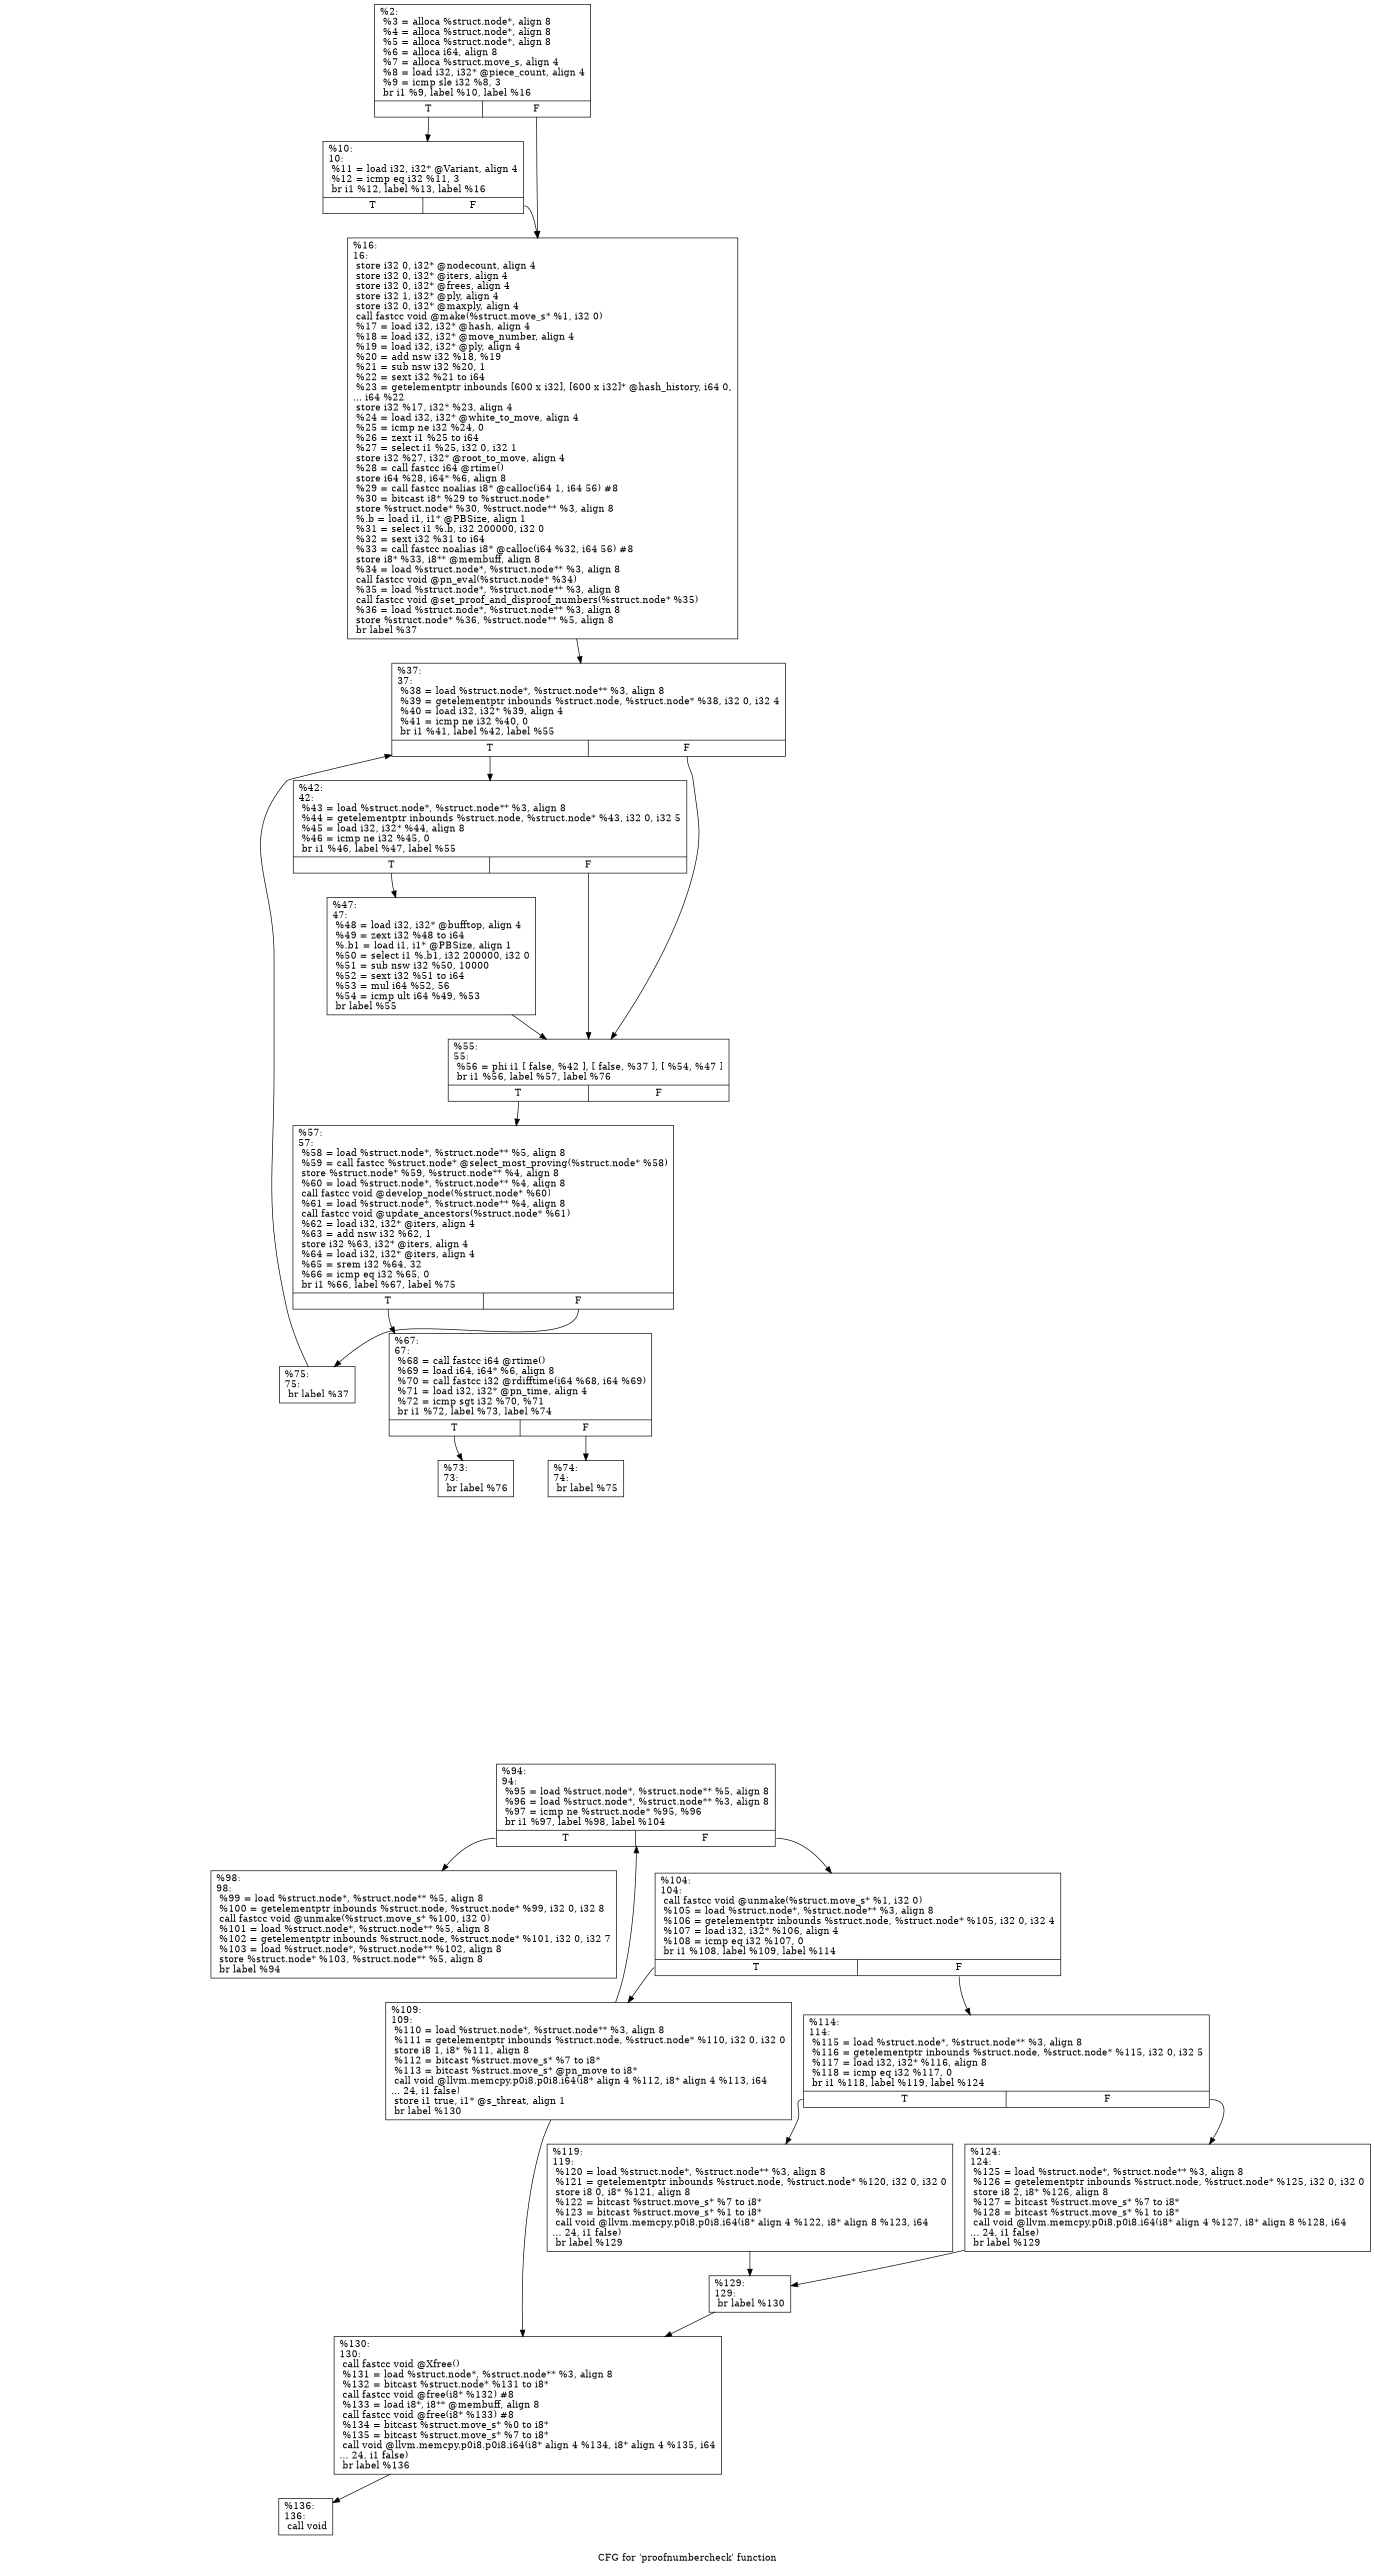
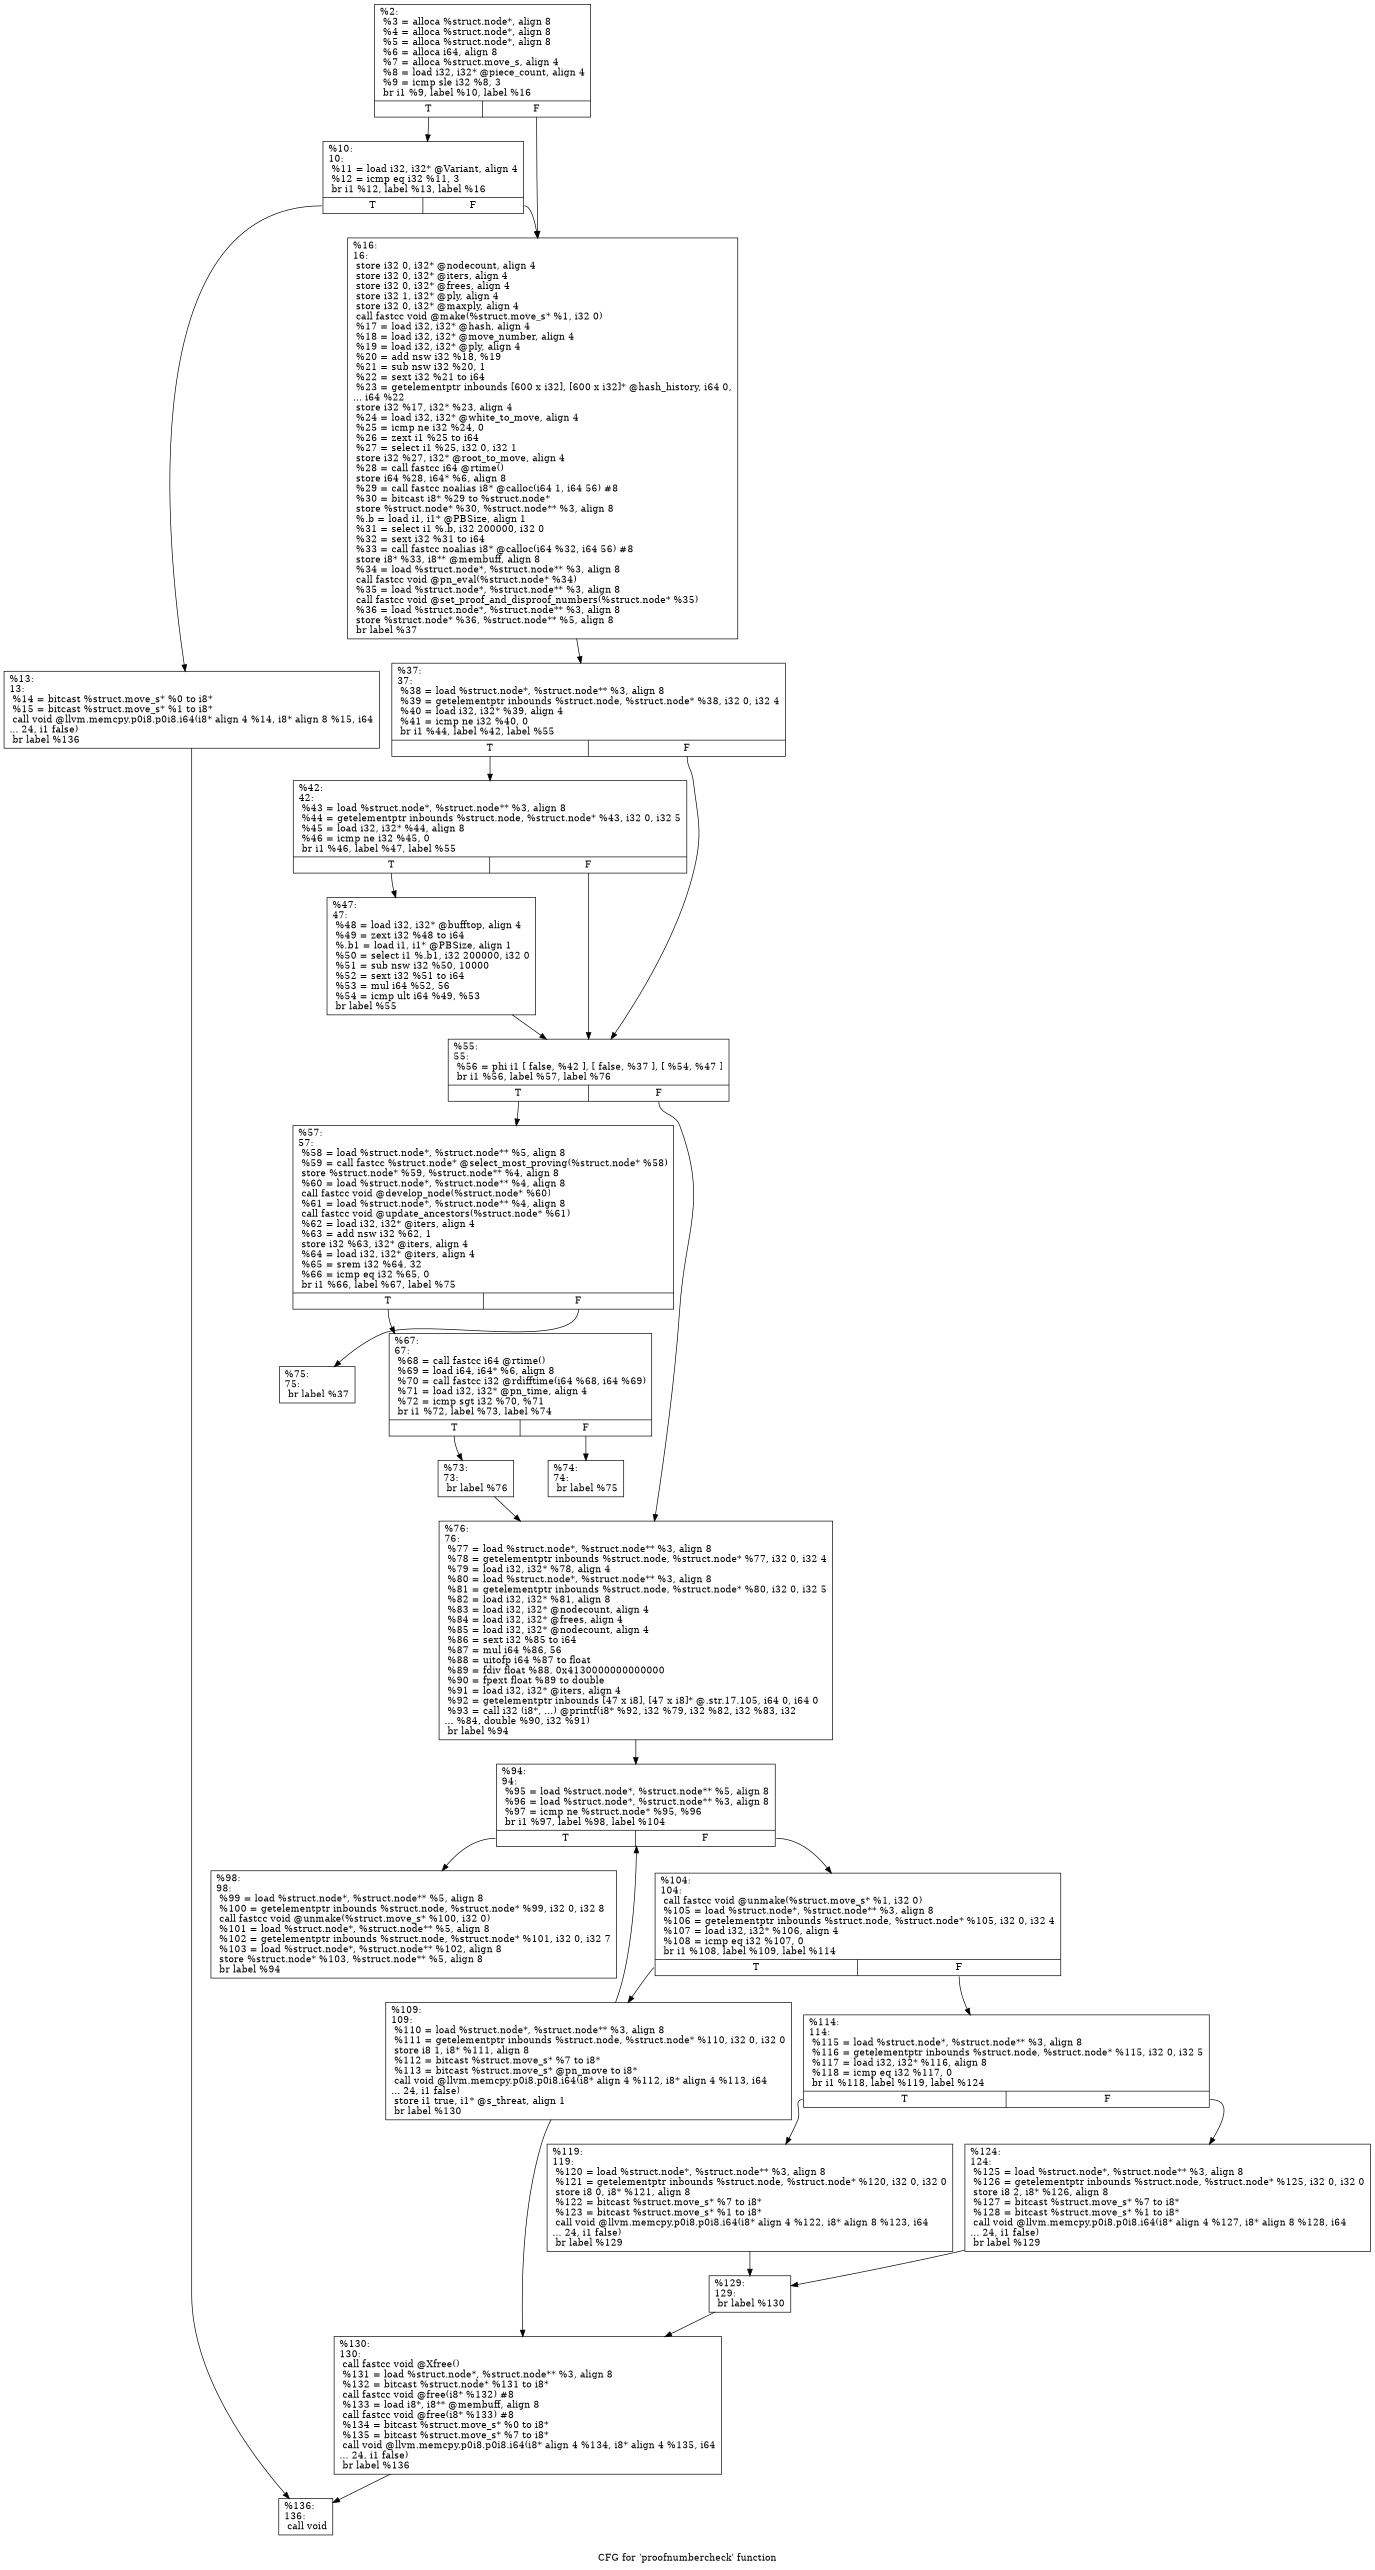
node "%13:": added
node "%37:": text "br i1 %41, label %42, label %55" -> "br i1 %44, label %42, label %55"
edge "%75:" -> "%37:": removed
node "%76:": added
